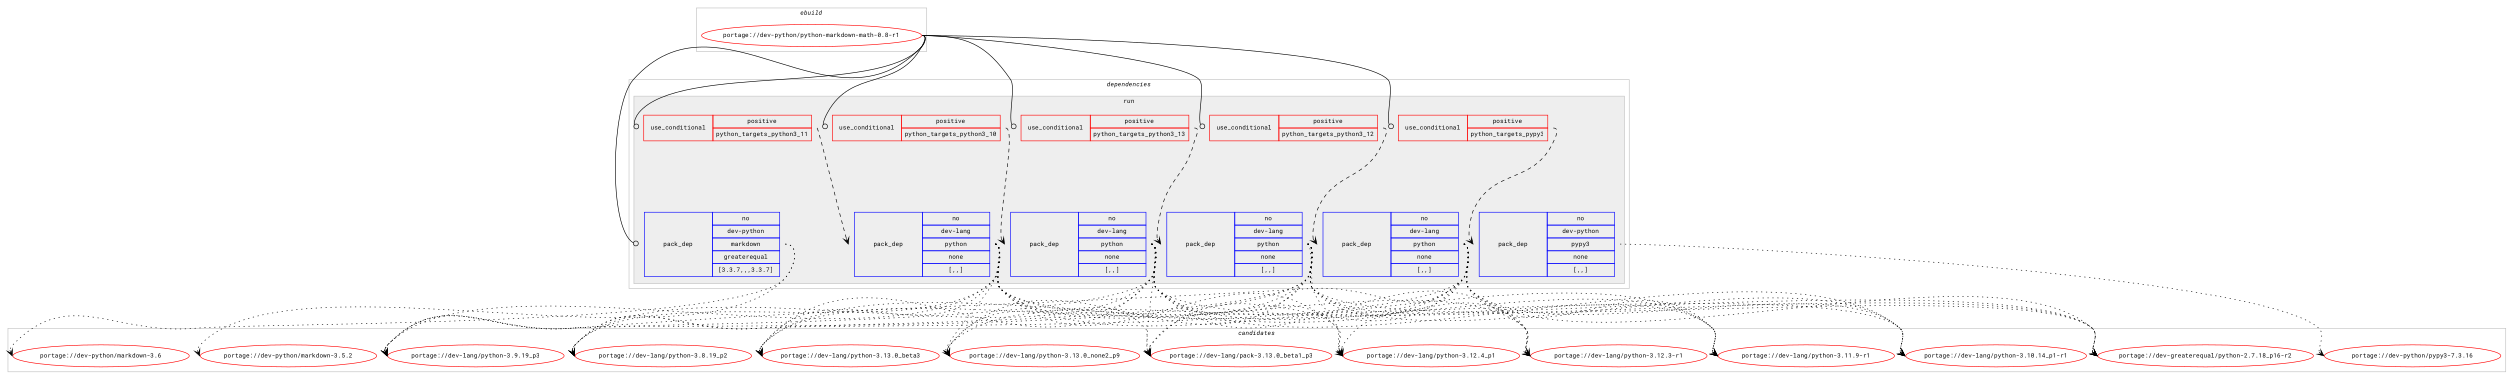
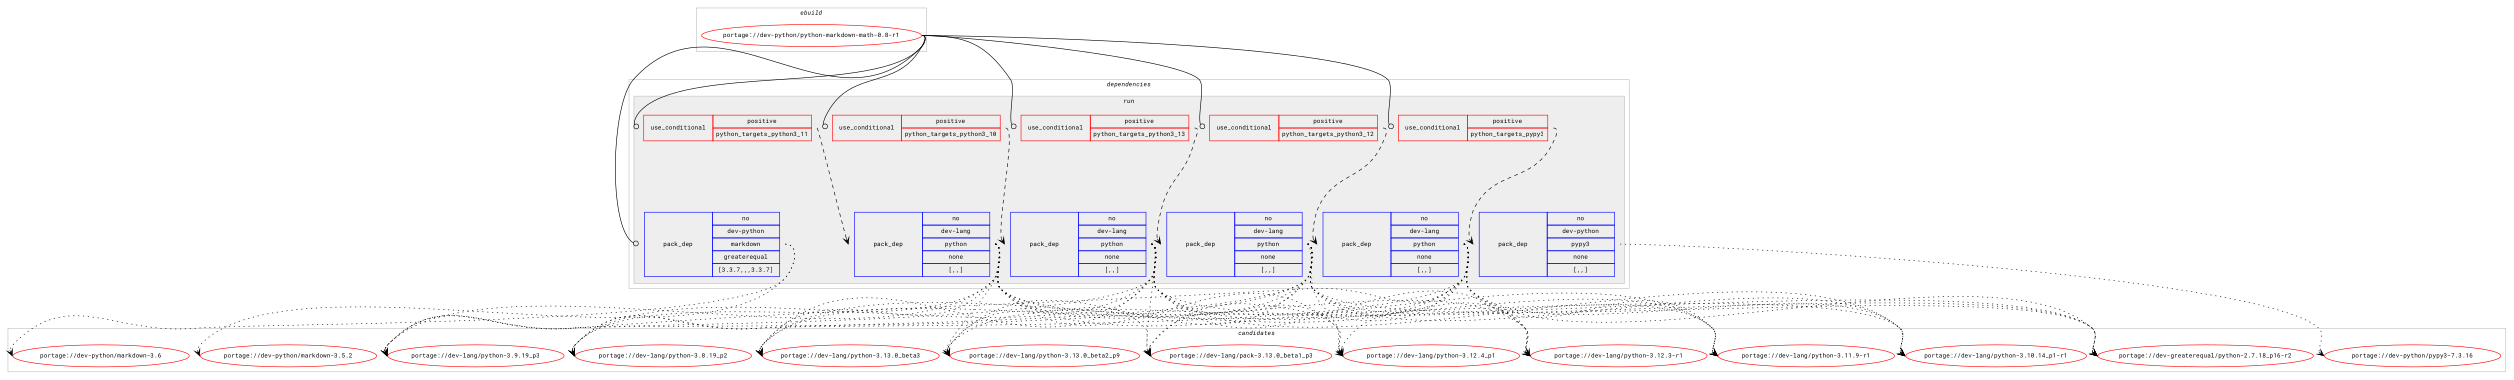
node "portage://dev-lang/python-3.13.0_none2_p9": label "portage://dev-lang/python-3.13.0_none2_p9" -> "portage://dev-lang/python-3.13.0_beta2_p9"
